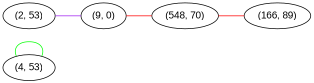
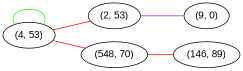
edge "(9, 0)" -- "(548, 70)": now "(4, 53)" -- "(548, 70)"
node "(166, 89)": label "(166, 89)" -> "(146, 89)"
edge "(2, 53)" -- "(4, 53)": added
